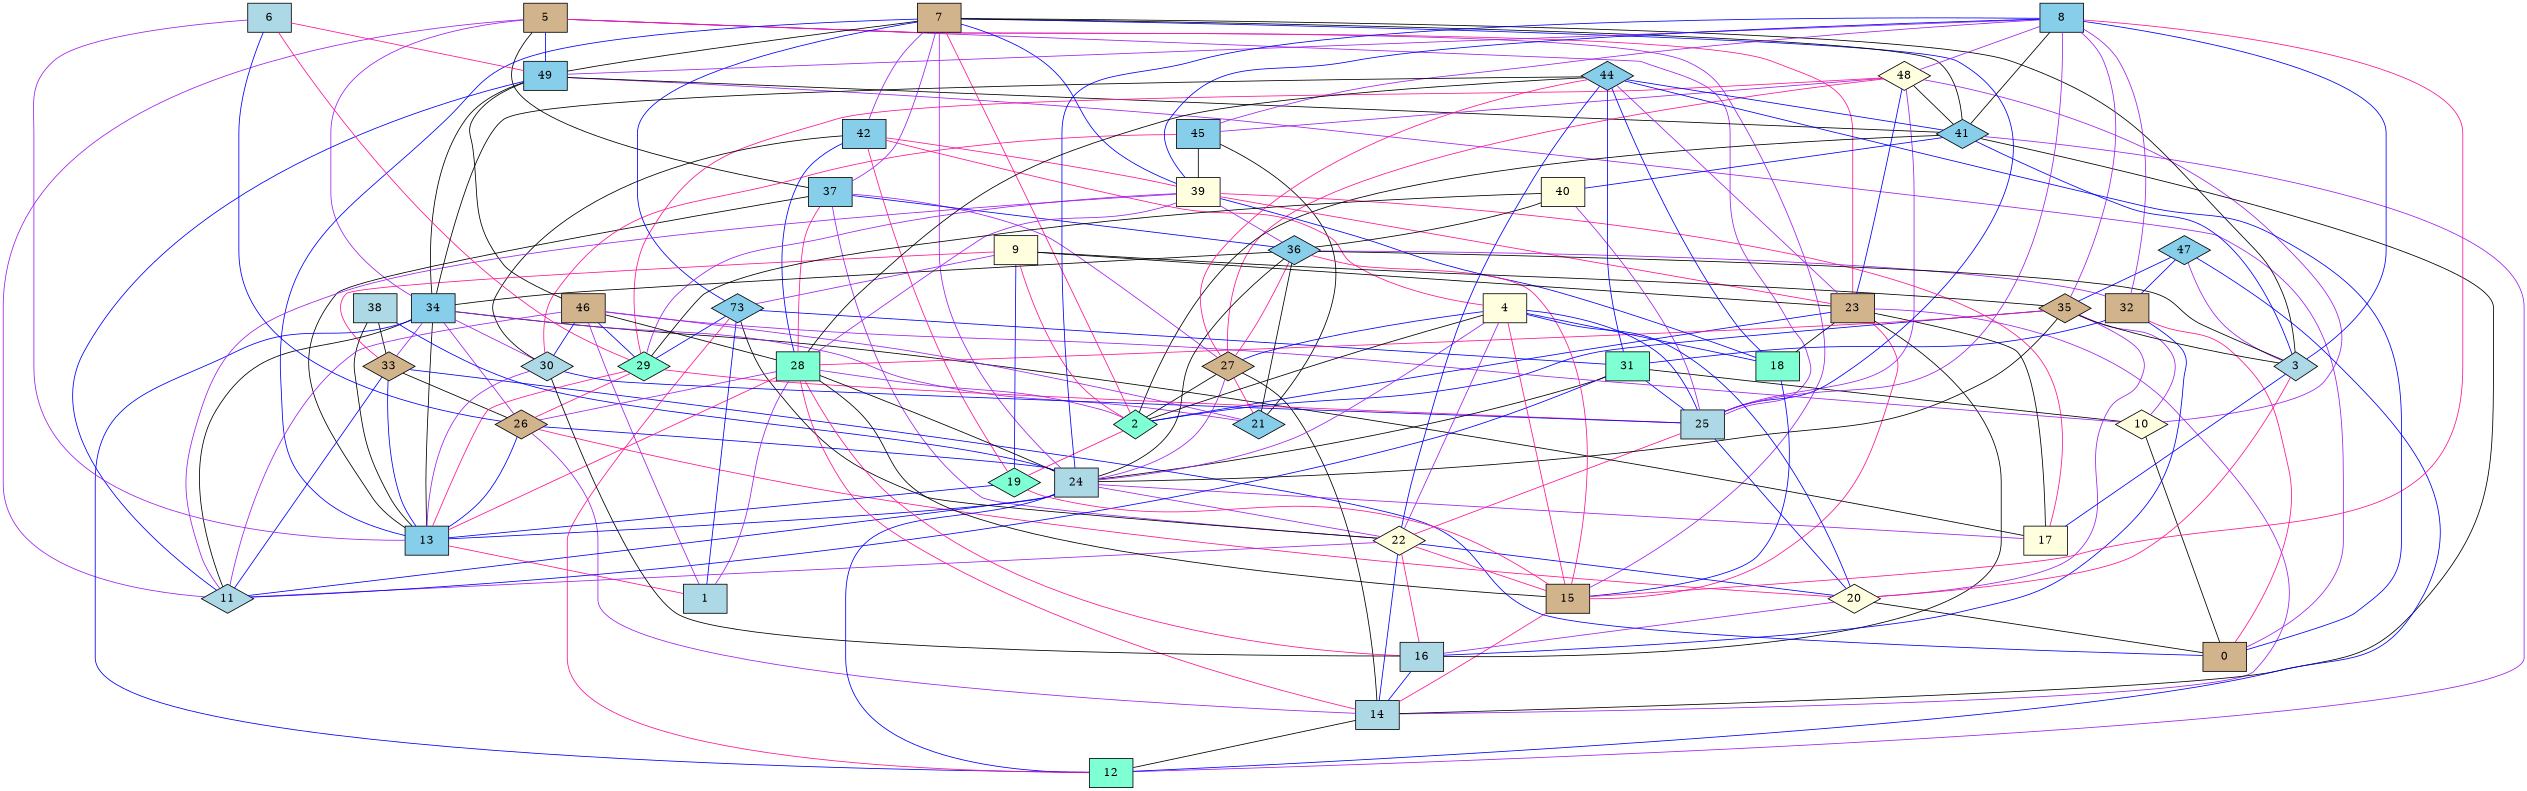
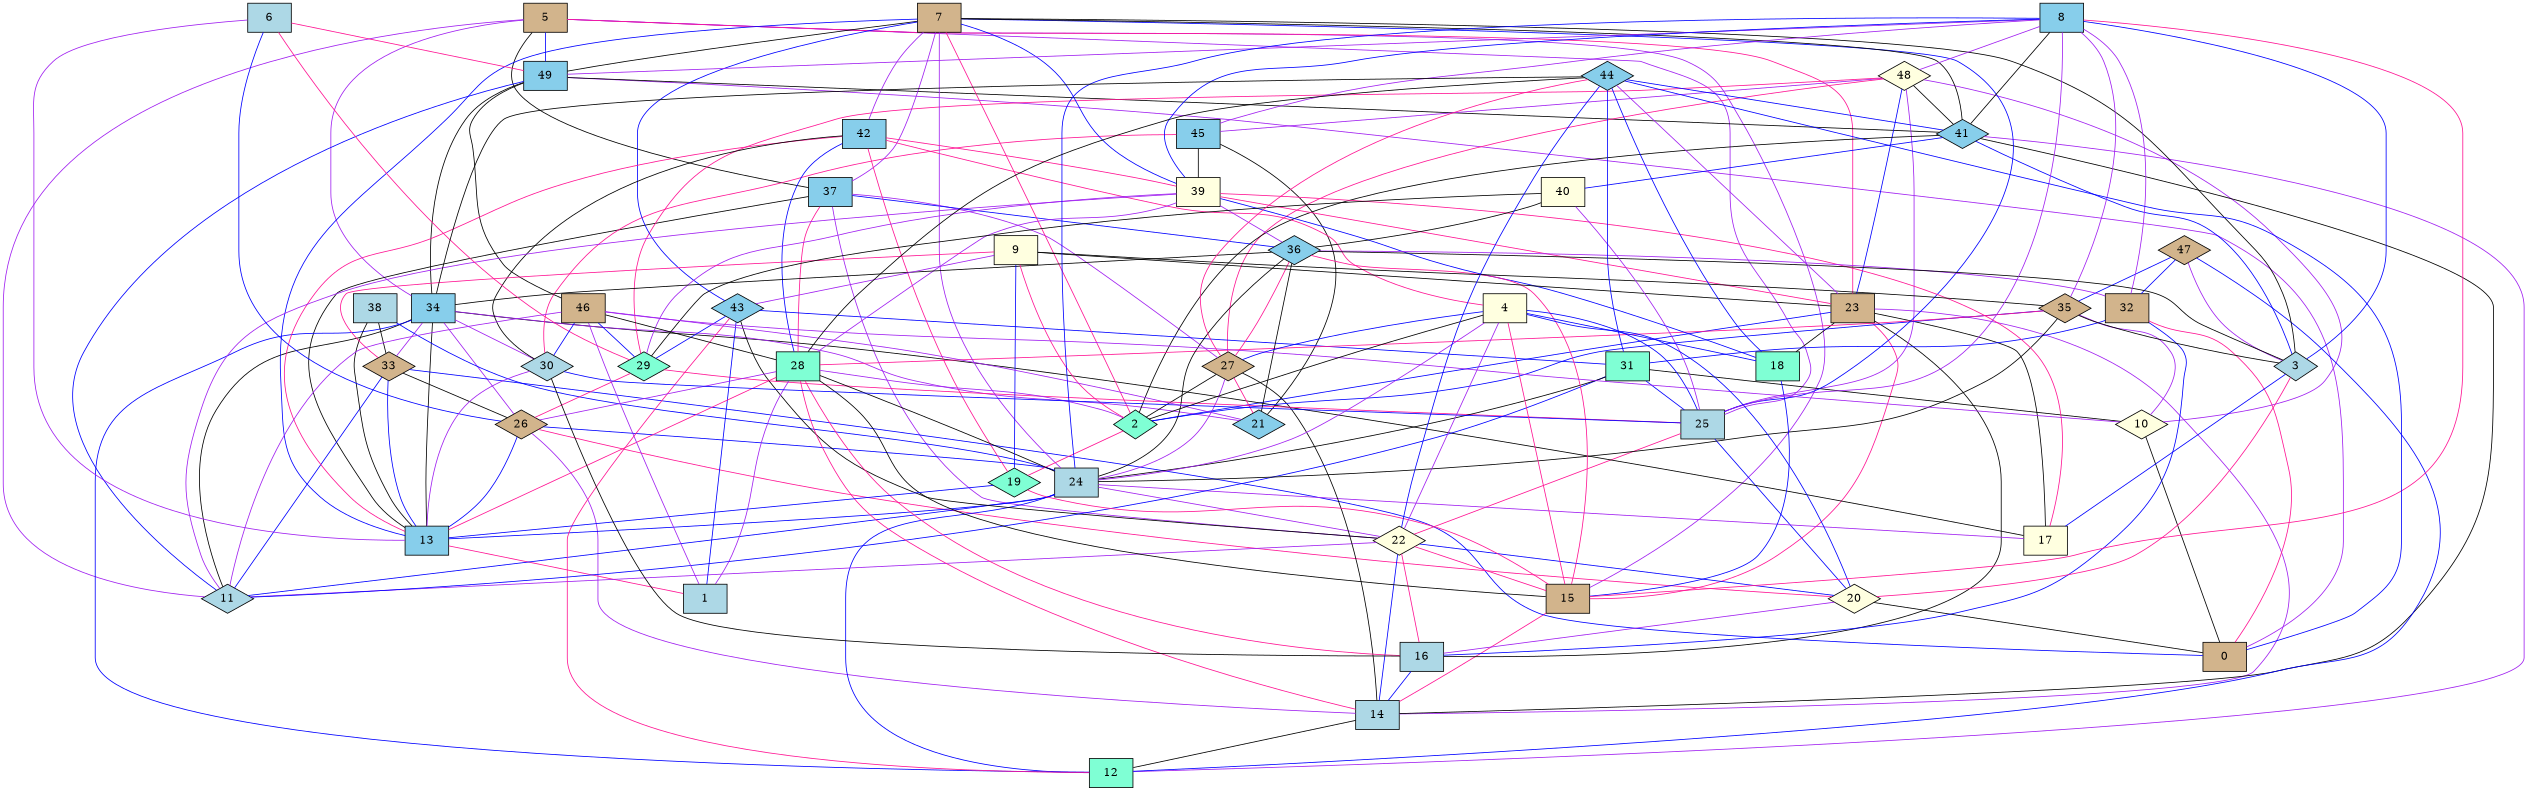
node "47": fillcolor skyblue -> tan
node "73": label "73" -> "43"
edge "29" -- "13": now "42" -- "13"
edge "35" -- "20": removed
